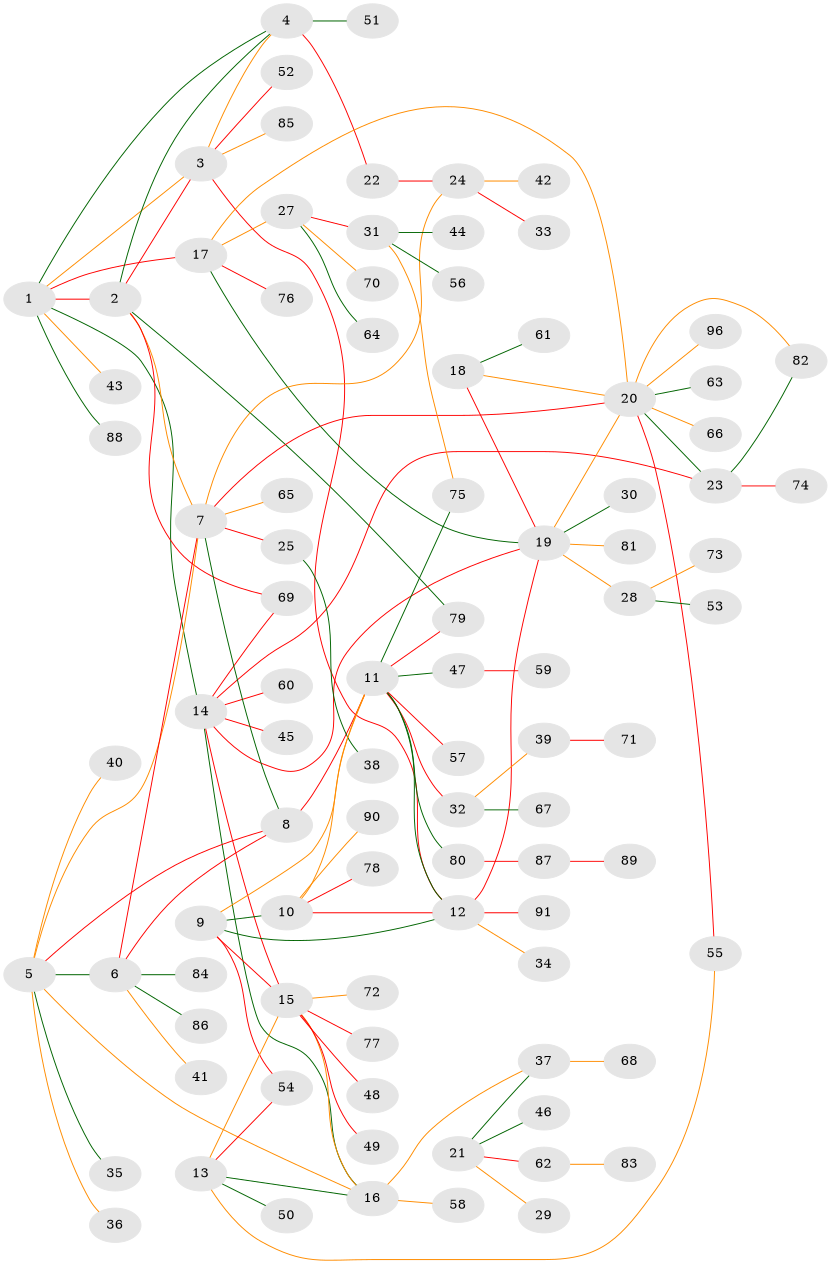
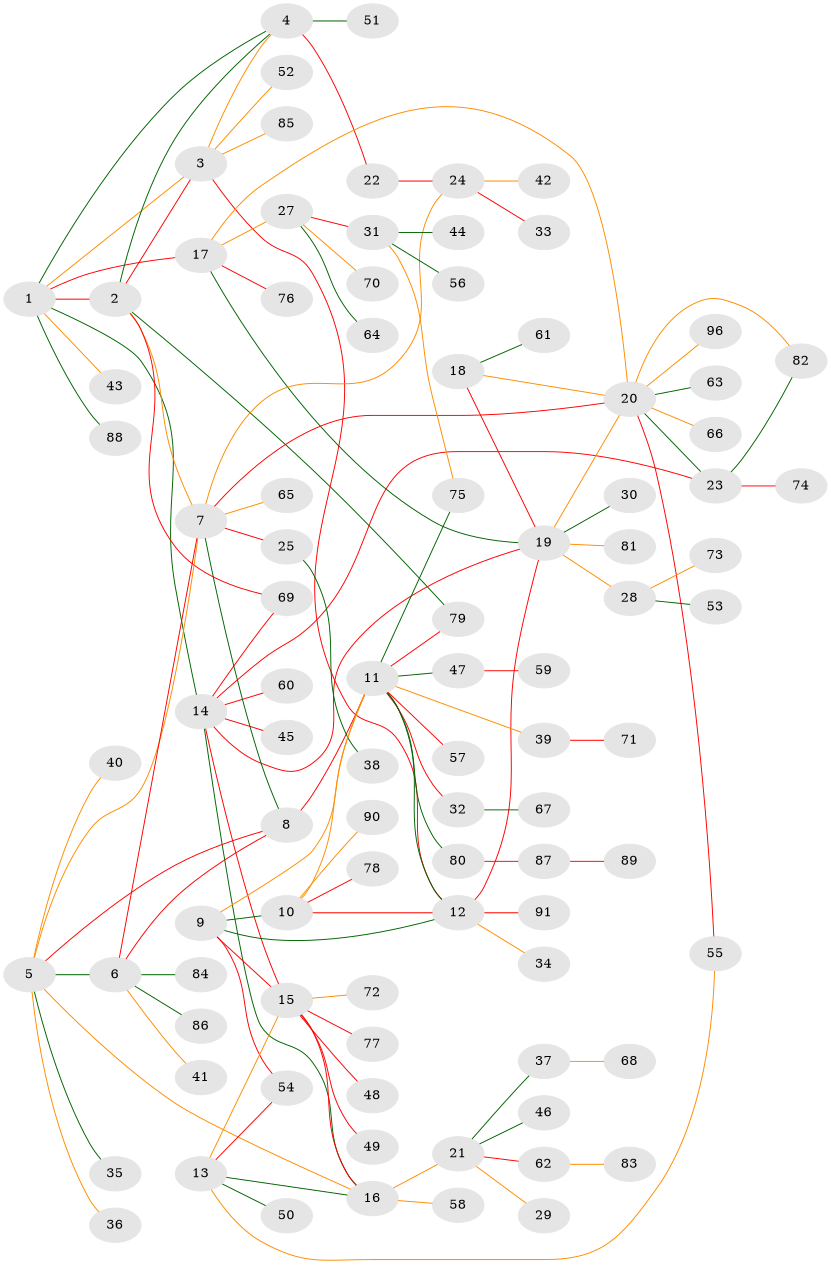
edge "52" -- "3": color red -> darkorange
edge "39" -- "32": now "39" -- "11"
edge "15" -- "16": color darkorange -> red
edge "37" -- "16": now "21" -- "16"
